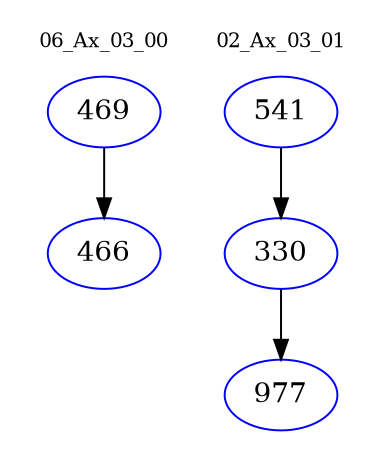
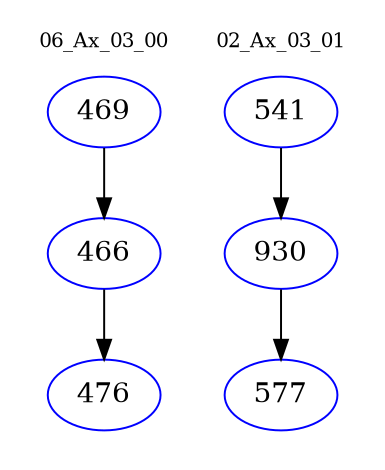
node "330": label "330" -> "930"
node "476": added
node "977": label "977" -> "577"
